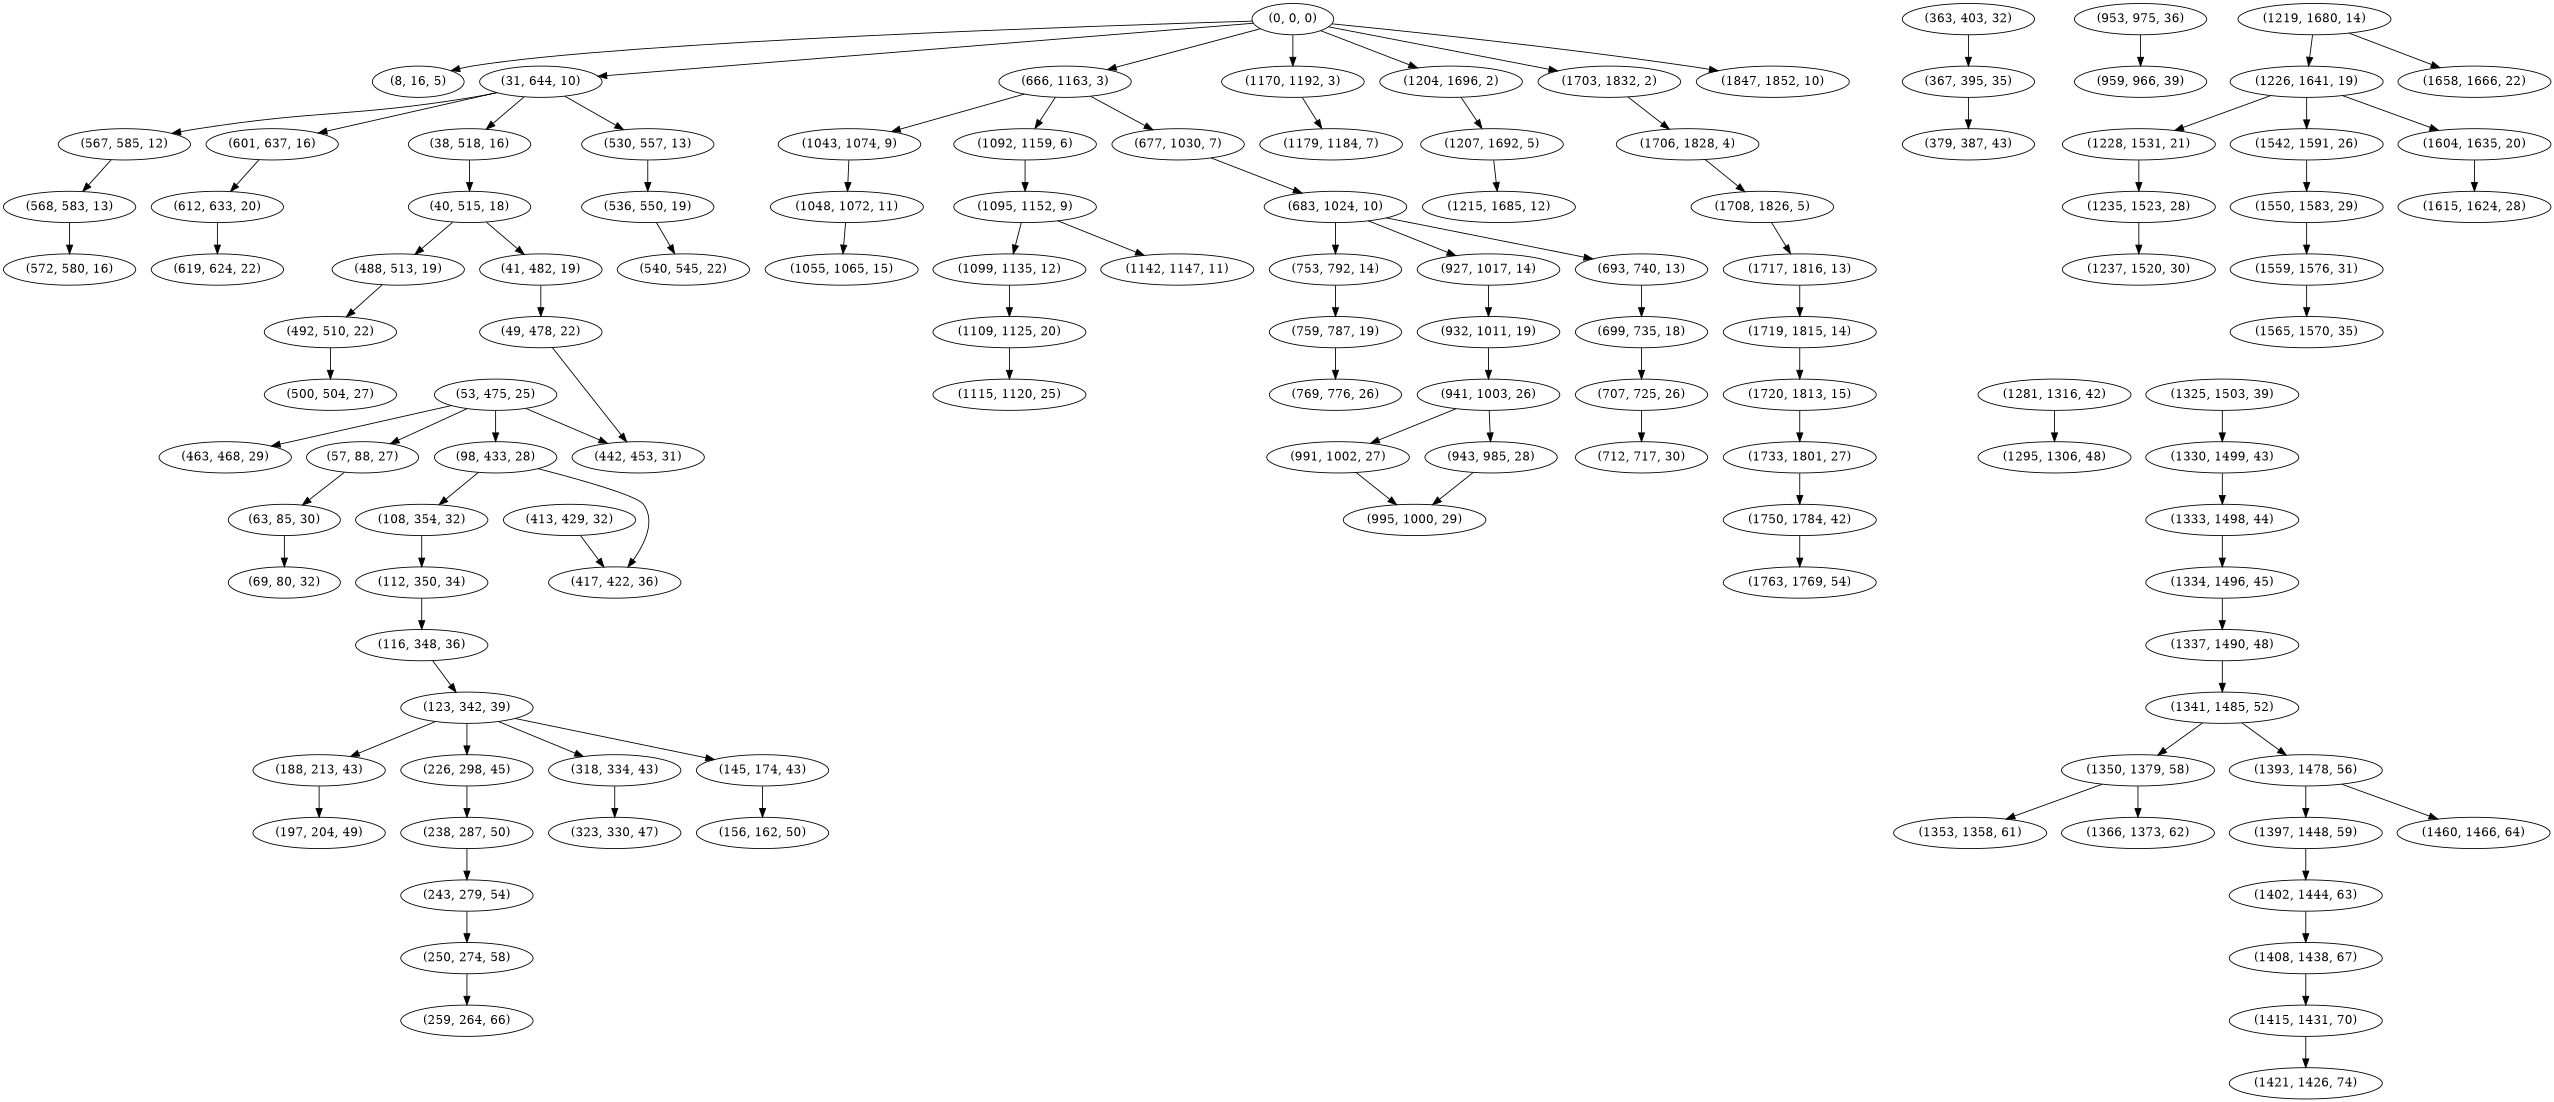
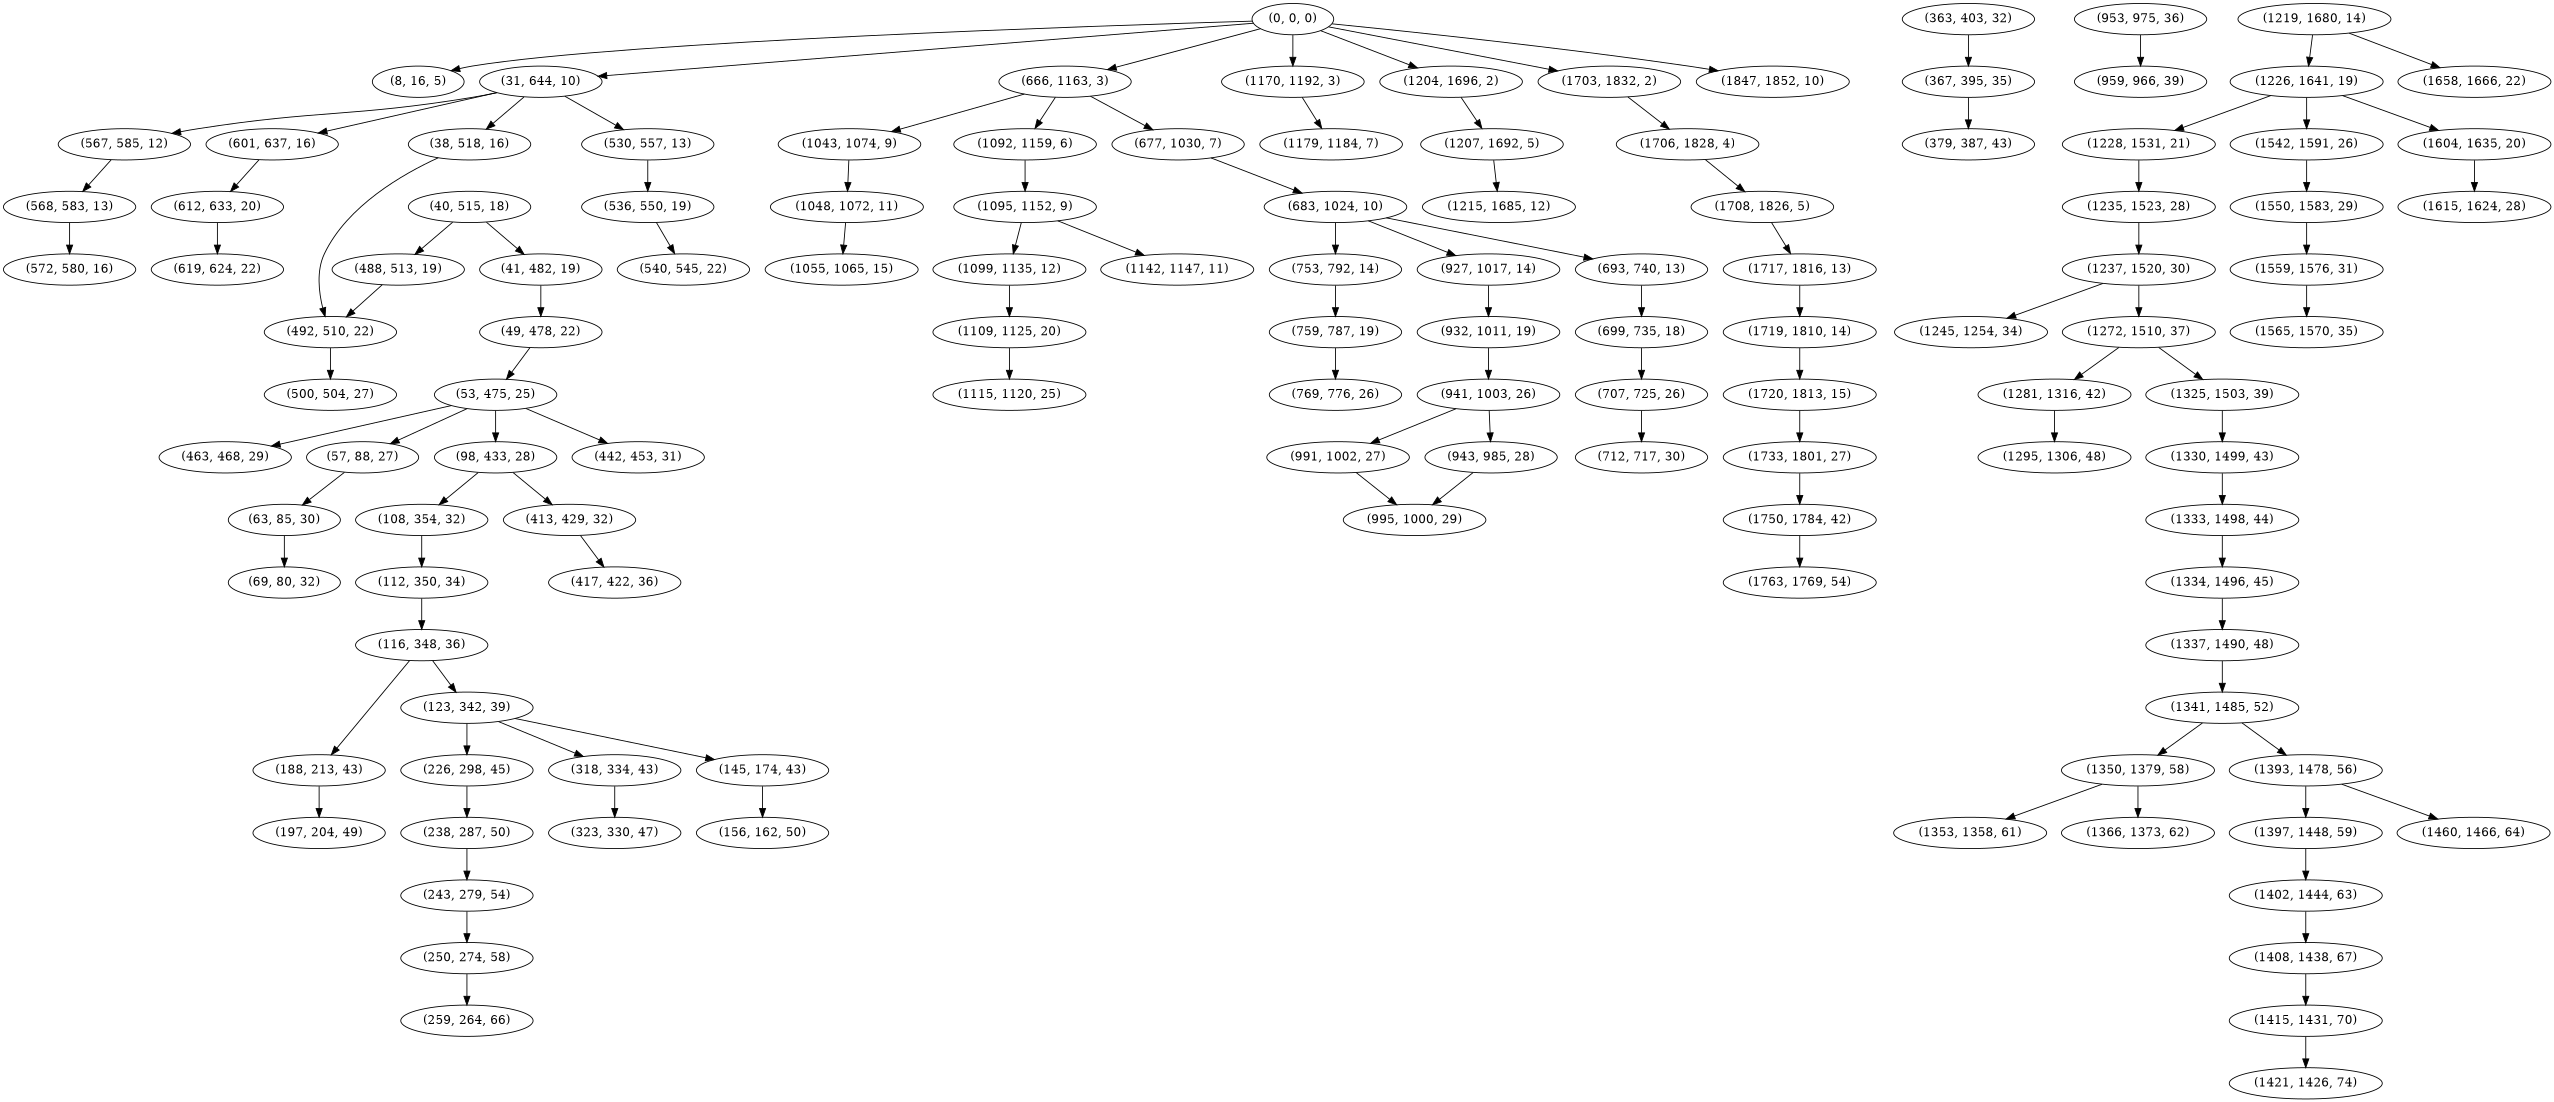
edge "(38, 518, 16)" -> "(40, 515, 18)": now "(38, 518, 16)" -> "(492, 510, 22)"
node "(1719, 1815, 14)": label "(1719, 1815, 14)" -> "(1719, 1810, 14)"
node "(1245, 1254, 34)": added
node "(1272, 1510, 37)": added
edge "(49, 478, 22)" -> "(442, 453, 31)": now "(49, 478, 22)" -> "(53, 475, 25)"
edge "(98, 433, 28)" -> "(417, 422, 36)": now "(98, 433, 28)" -> "(413, 429, 32)"
edge "(123, 342, 39)" -> "(188, 213, 43)": now "(116, 348, 36)" -> "(188, 213, 43)"
